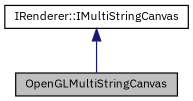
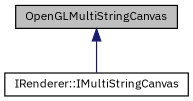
edge "OpenGLMultiStringCanvas" -> "IRenderer::IMultiStringCanvas": reversed
